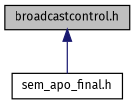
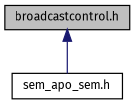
node "sem_apo_final.h": label "sem_apo_final.h" -> "sem_apo_sem.h"
